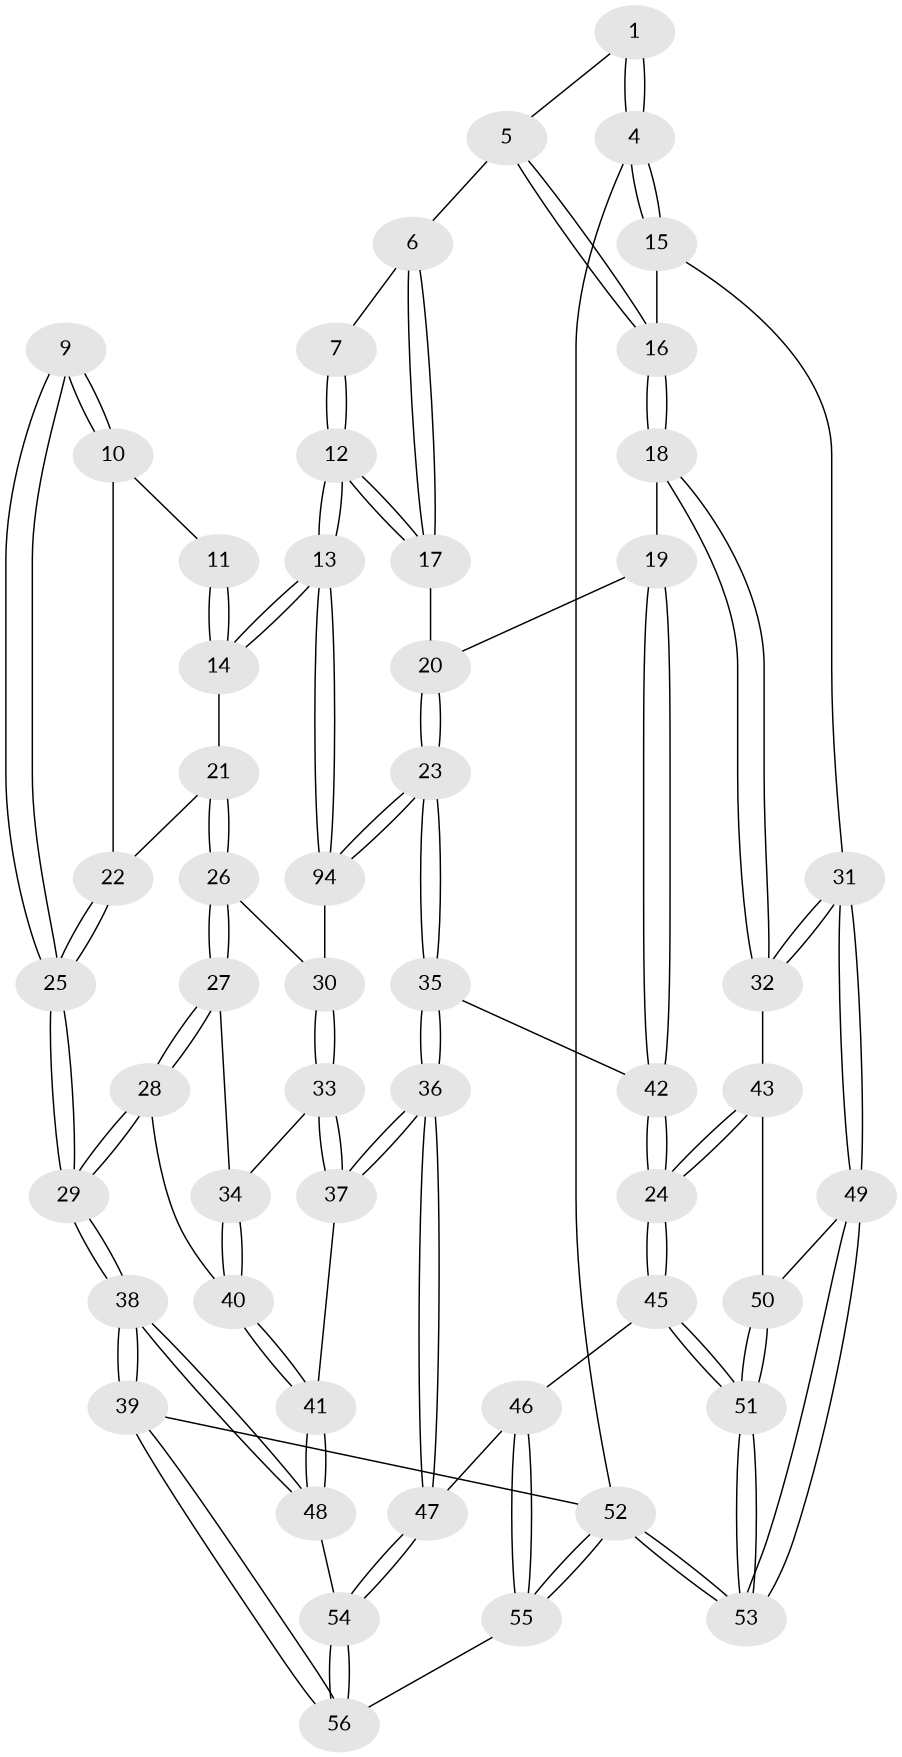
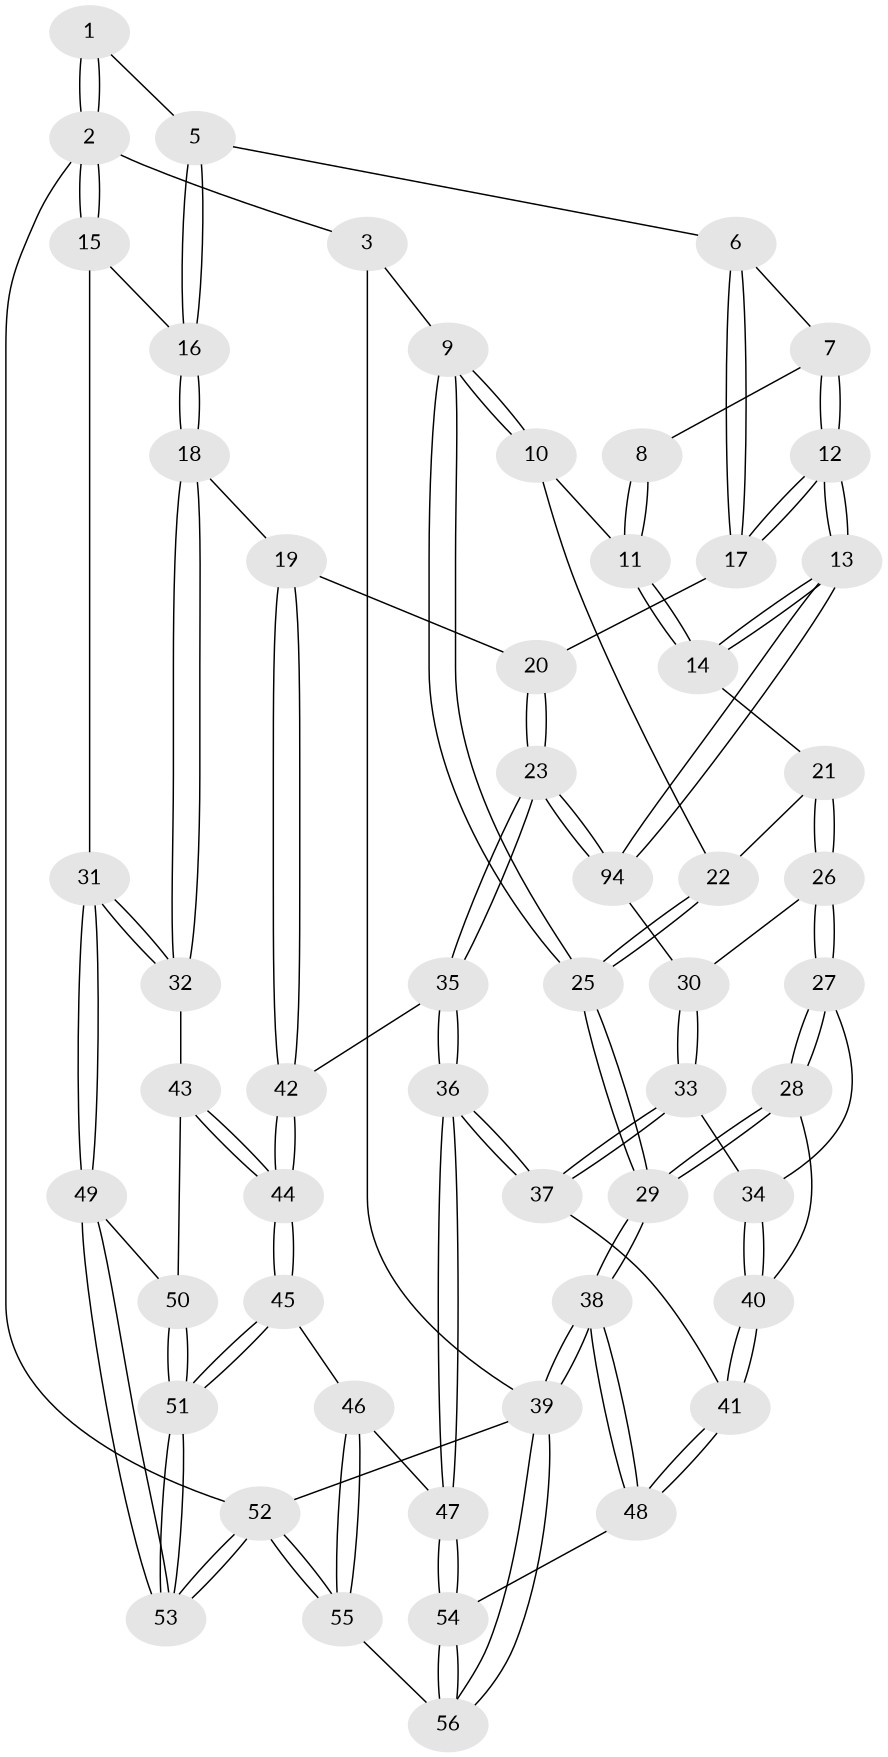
node "4": label "4" -> "2"
node "3": added
node "8": added
node "24": label "24" -> "44"
